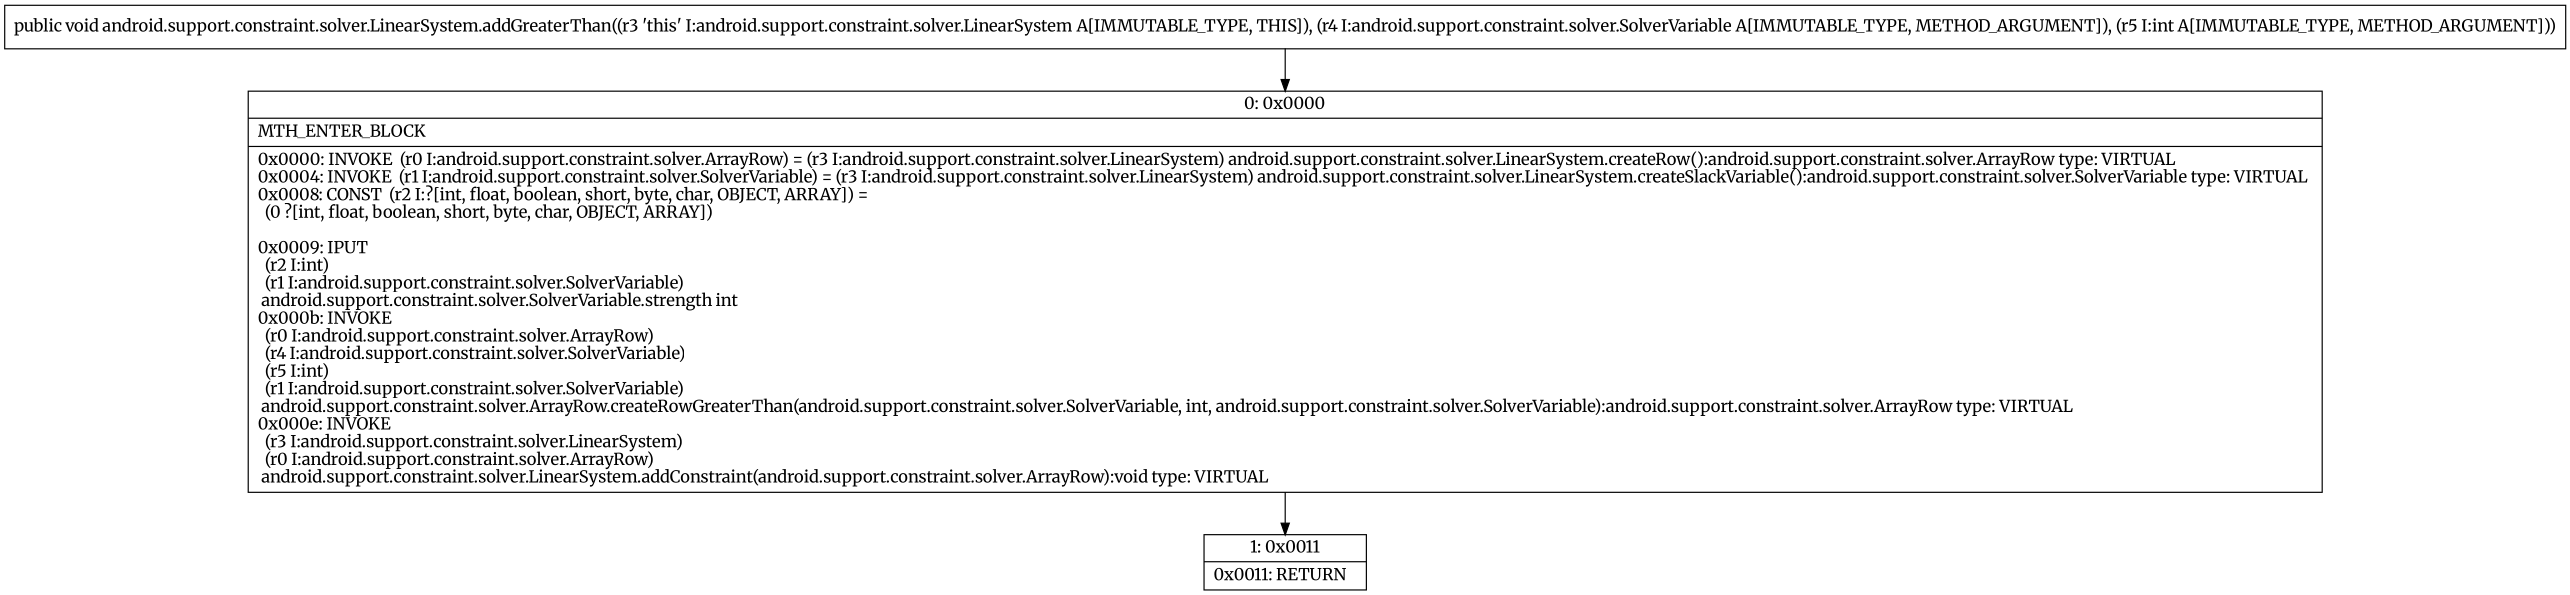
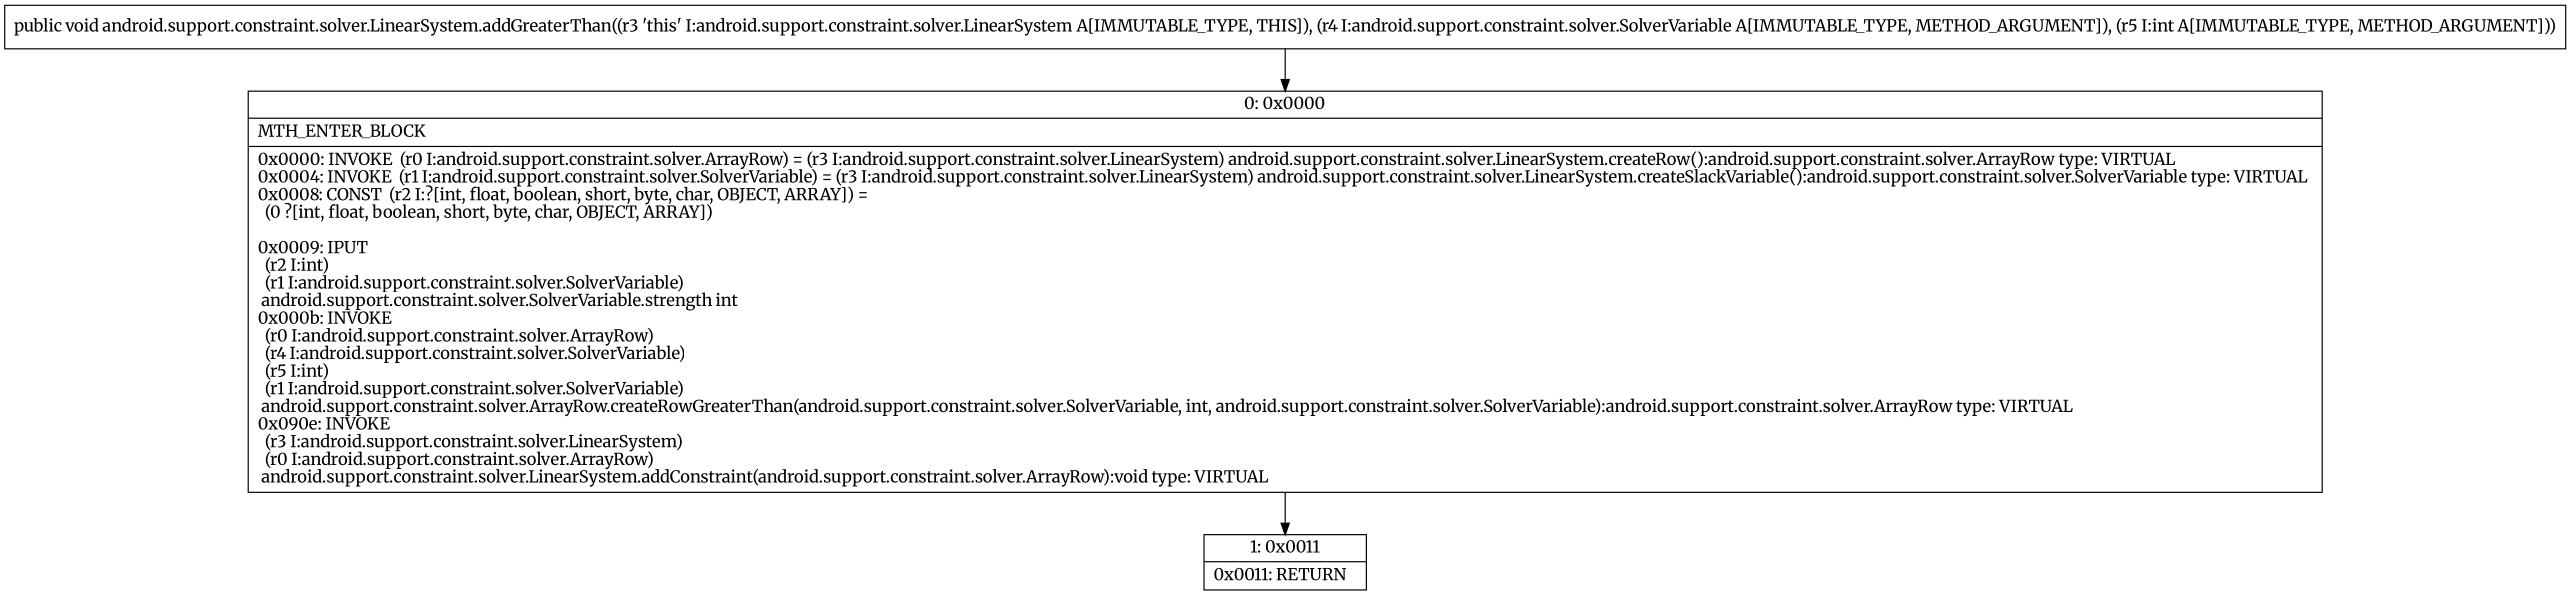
node "0: 0x0000": text "0x000e: INVOKE" -> "0x090e: INVOKE"
